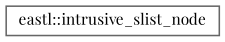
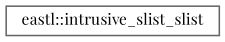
node "eastl::intrusive_slist_node": label "eastl::intrusive_slist_node" -> "eastl::intrusive_slist_slist"
